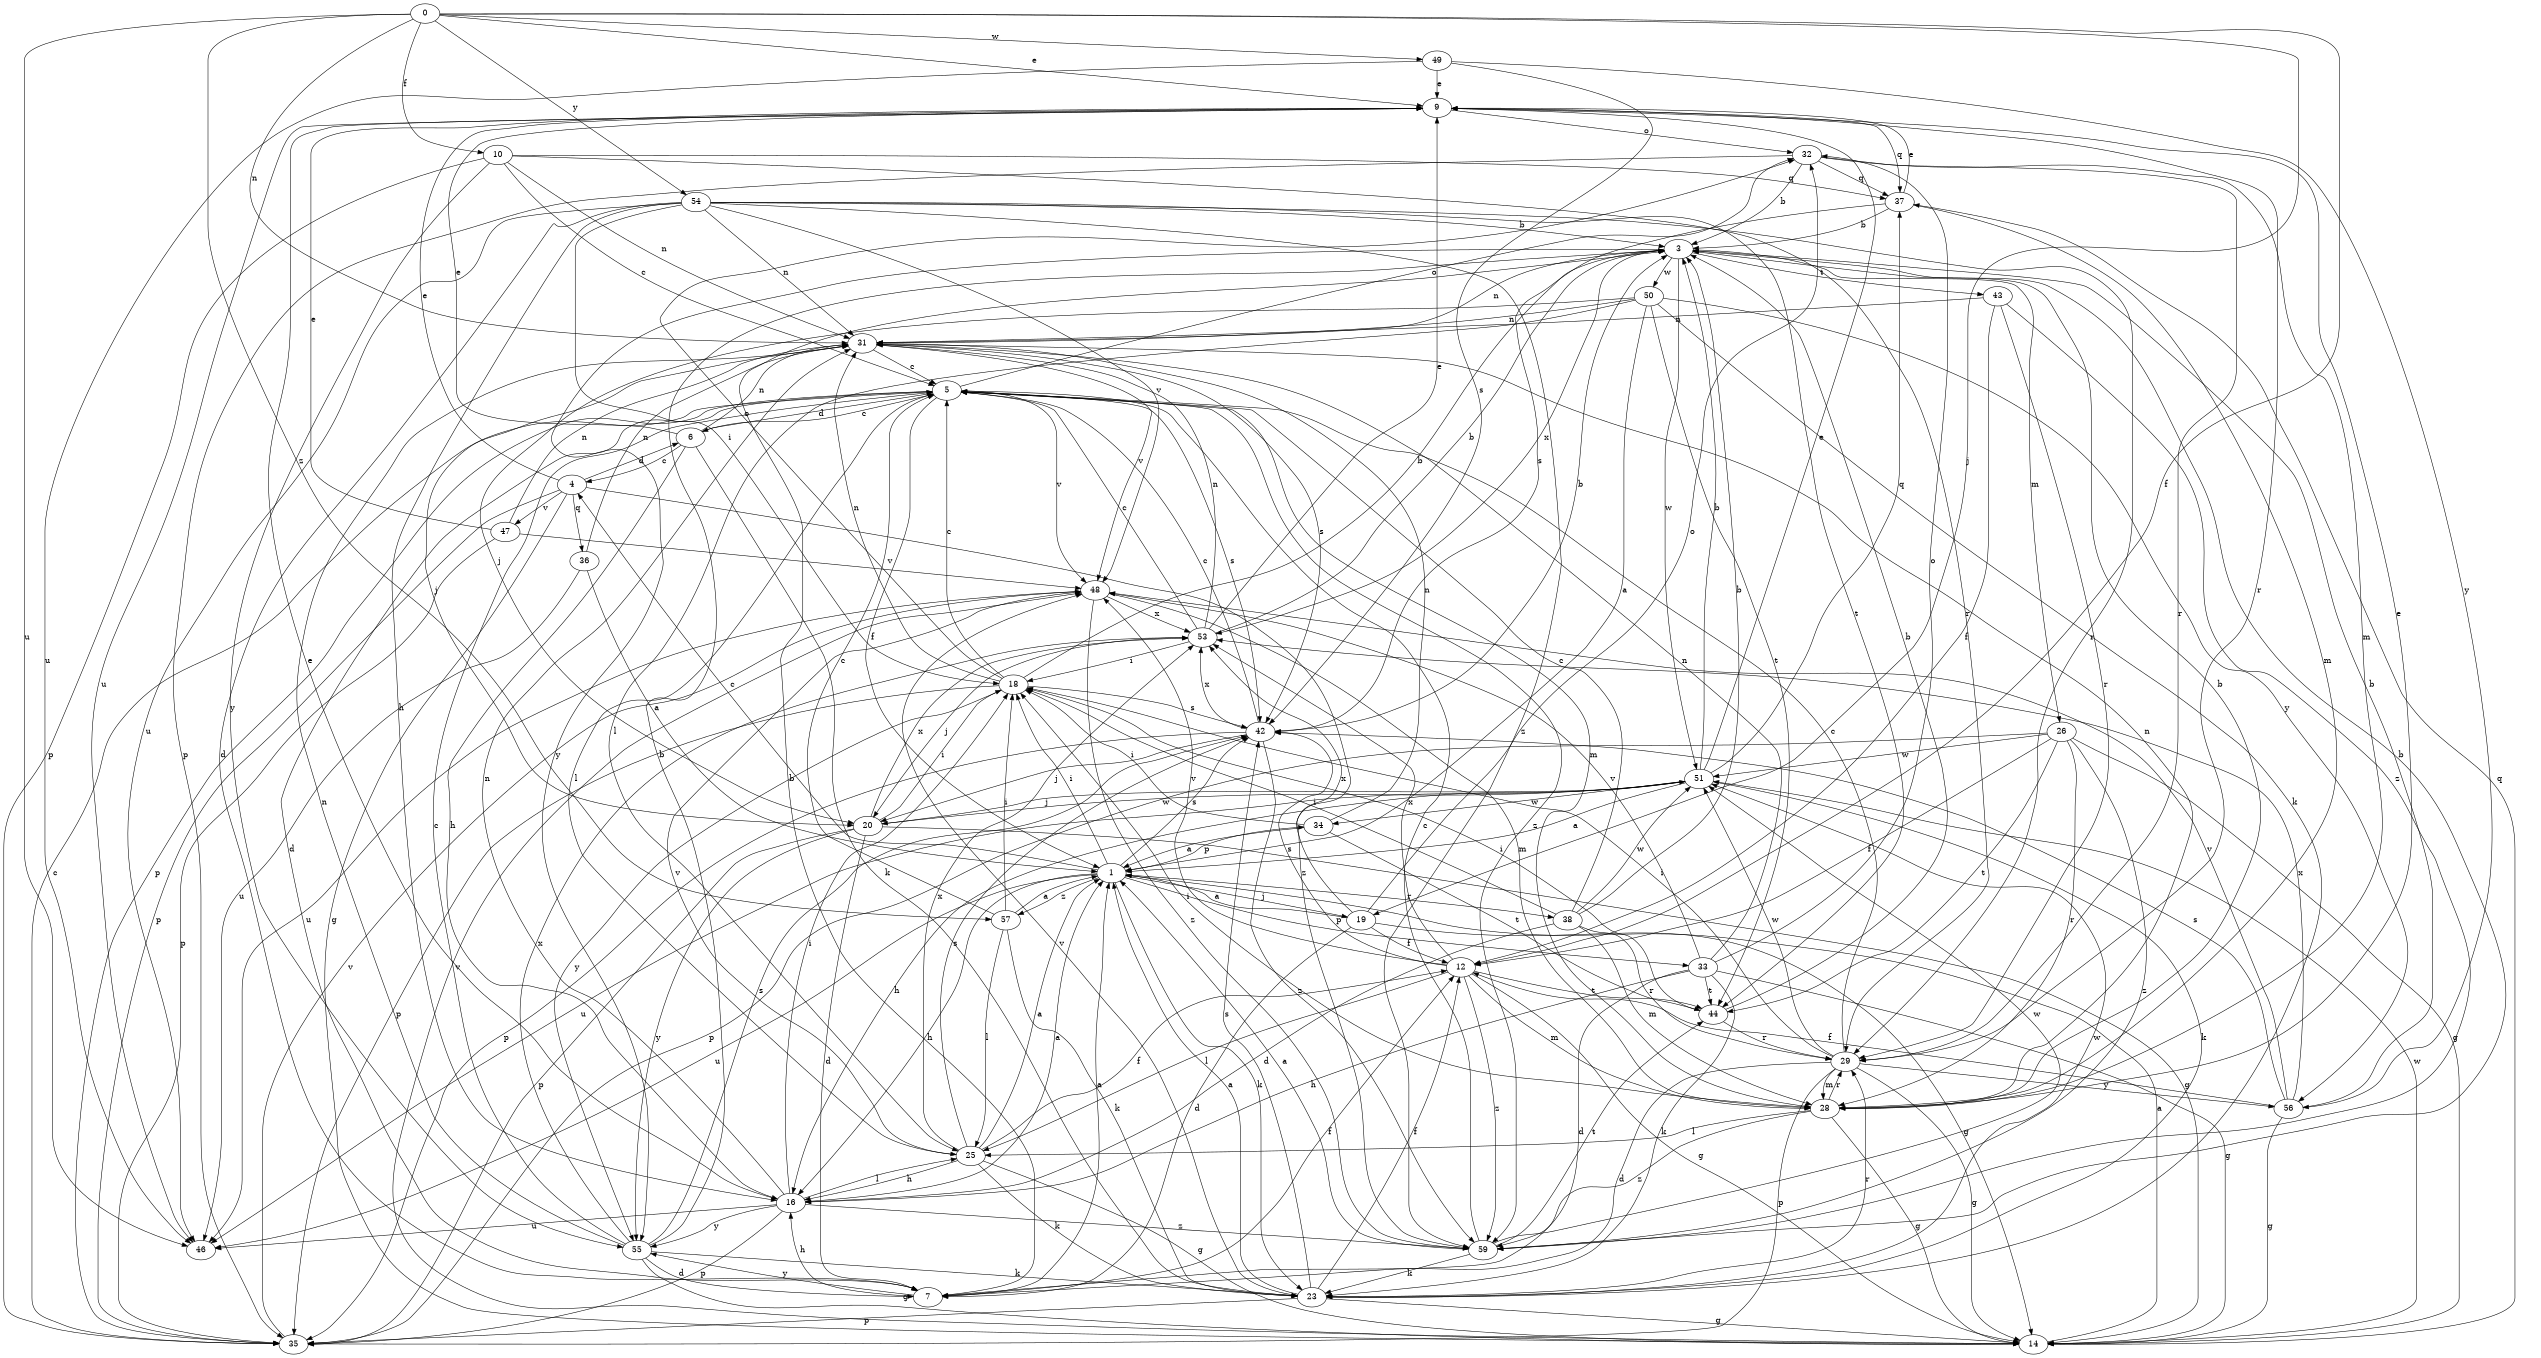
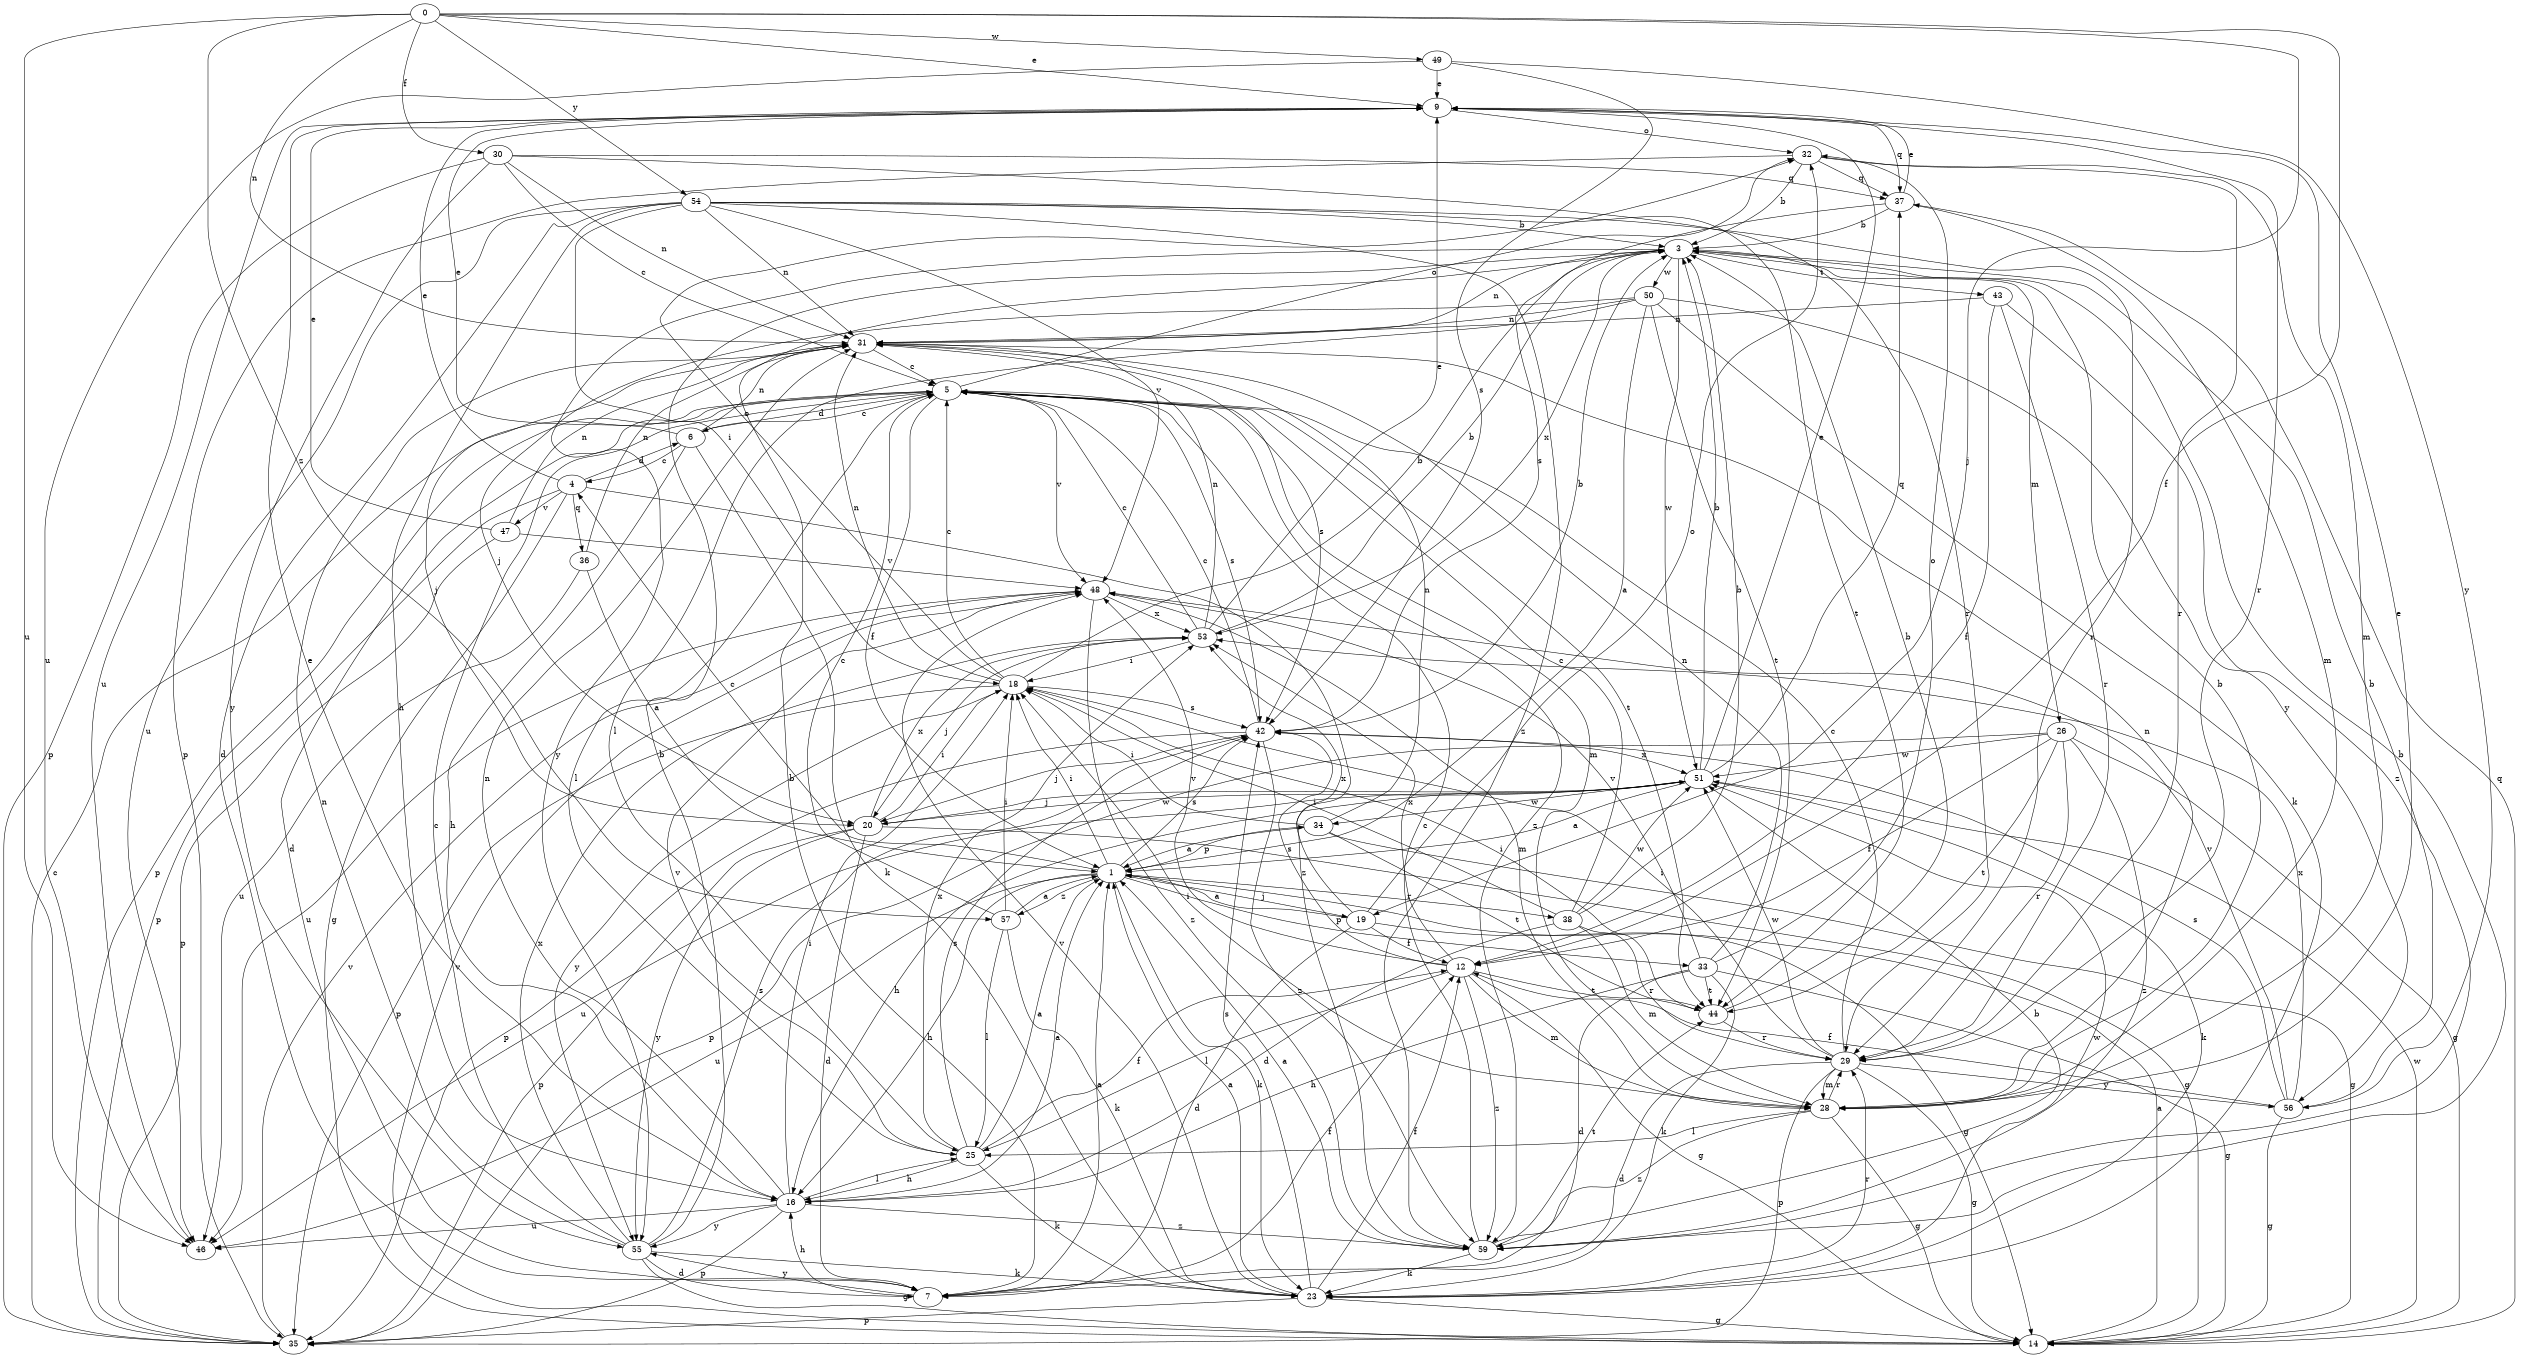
node "10": label "10" -> "30"
edge "31" -> "48": removed, label "v"
edge "5" -> "44": added, label "t"
edge "42" -> "53": now "42" -> "51"
edge "26" -> "28": now "26" -> "29"
edge "59" -> "51": label "w" -> "b"
edge "25" -> "14": now "34" -> "14"
